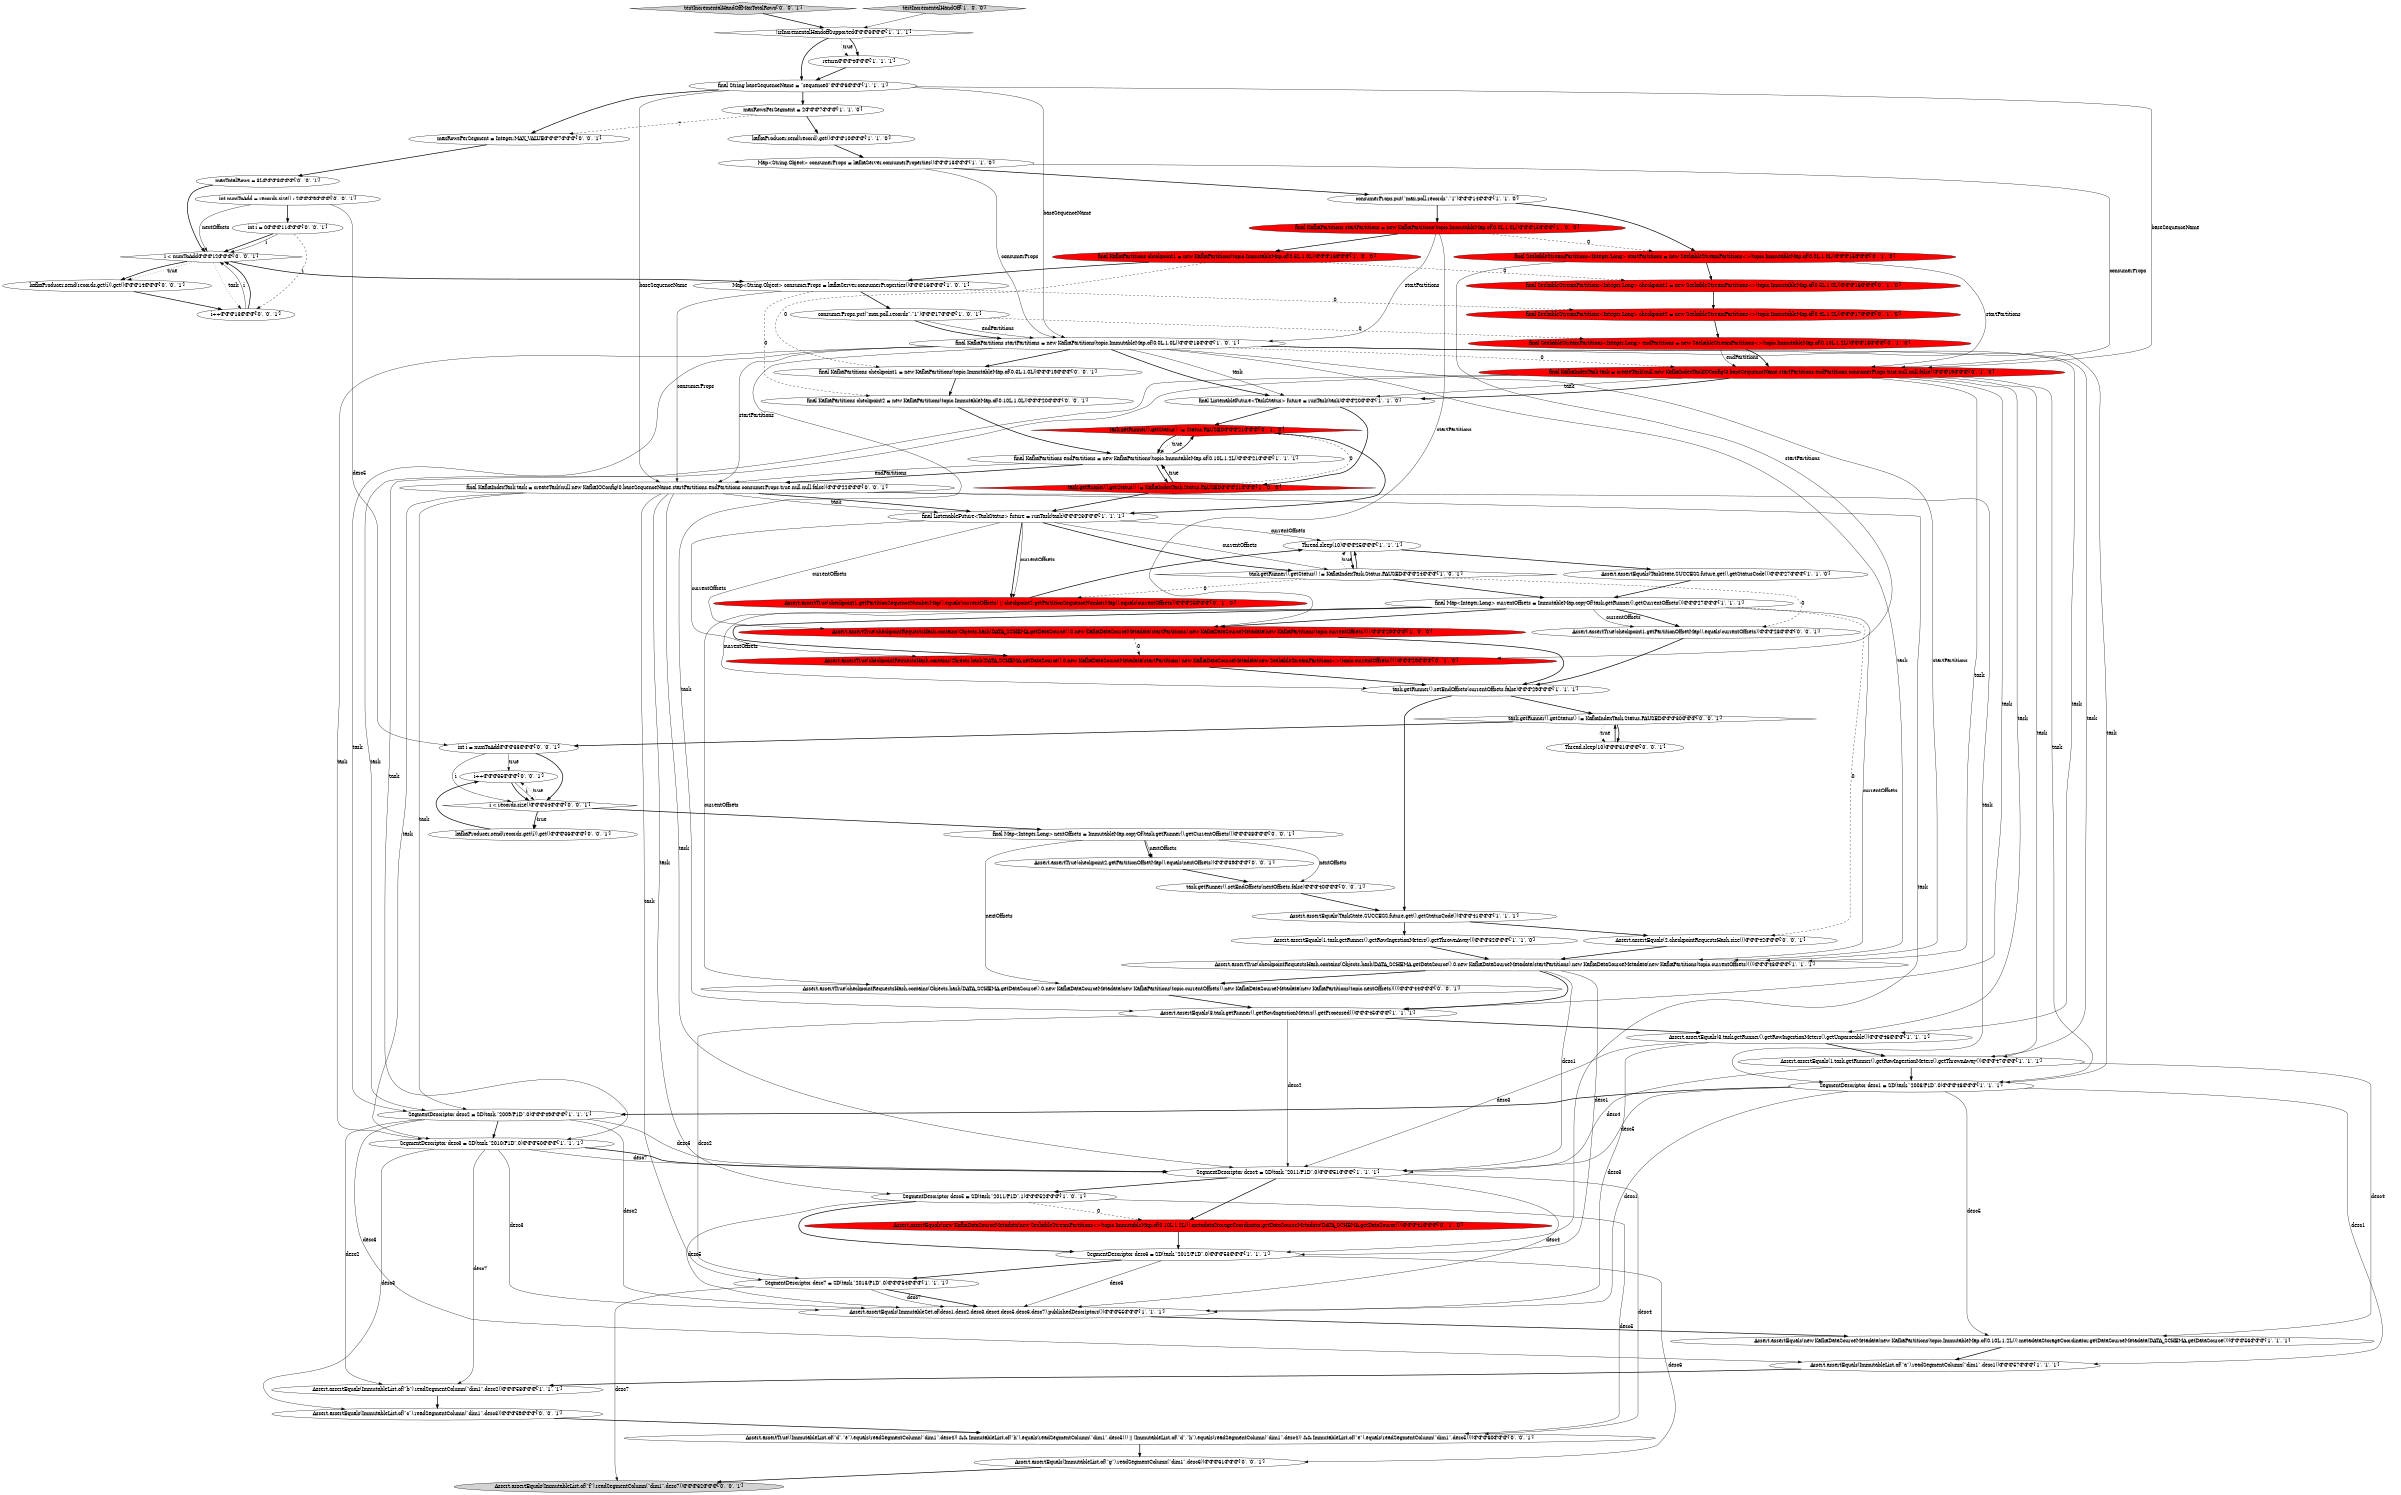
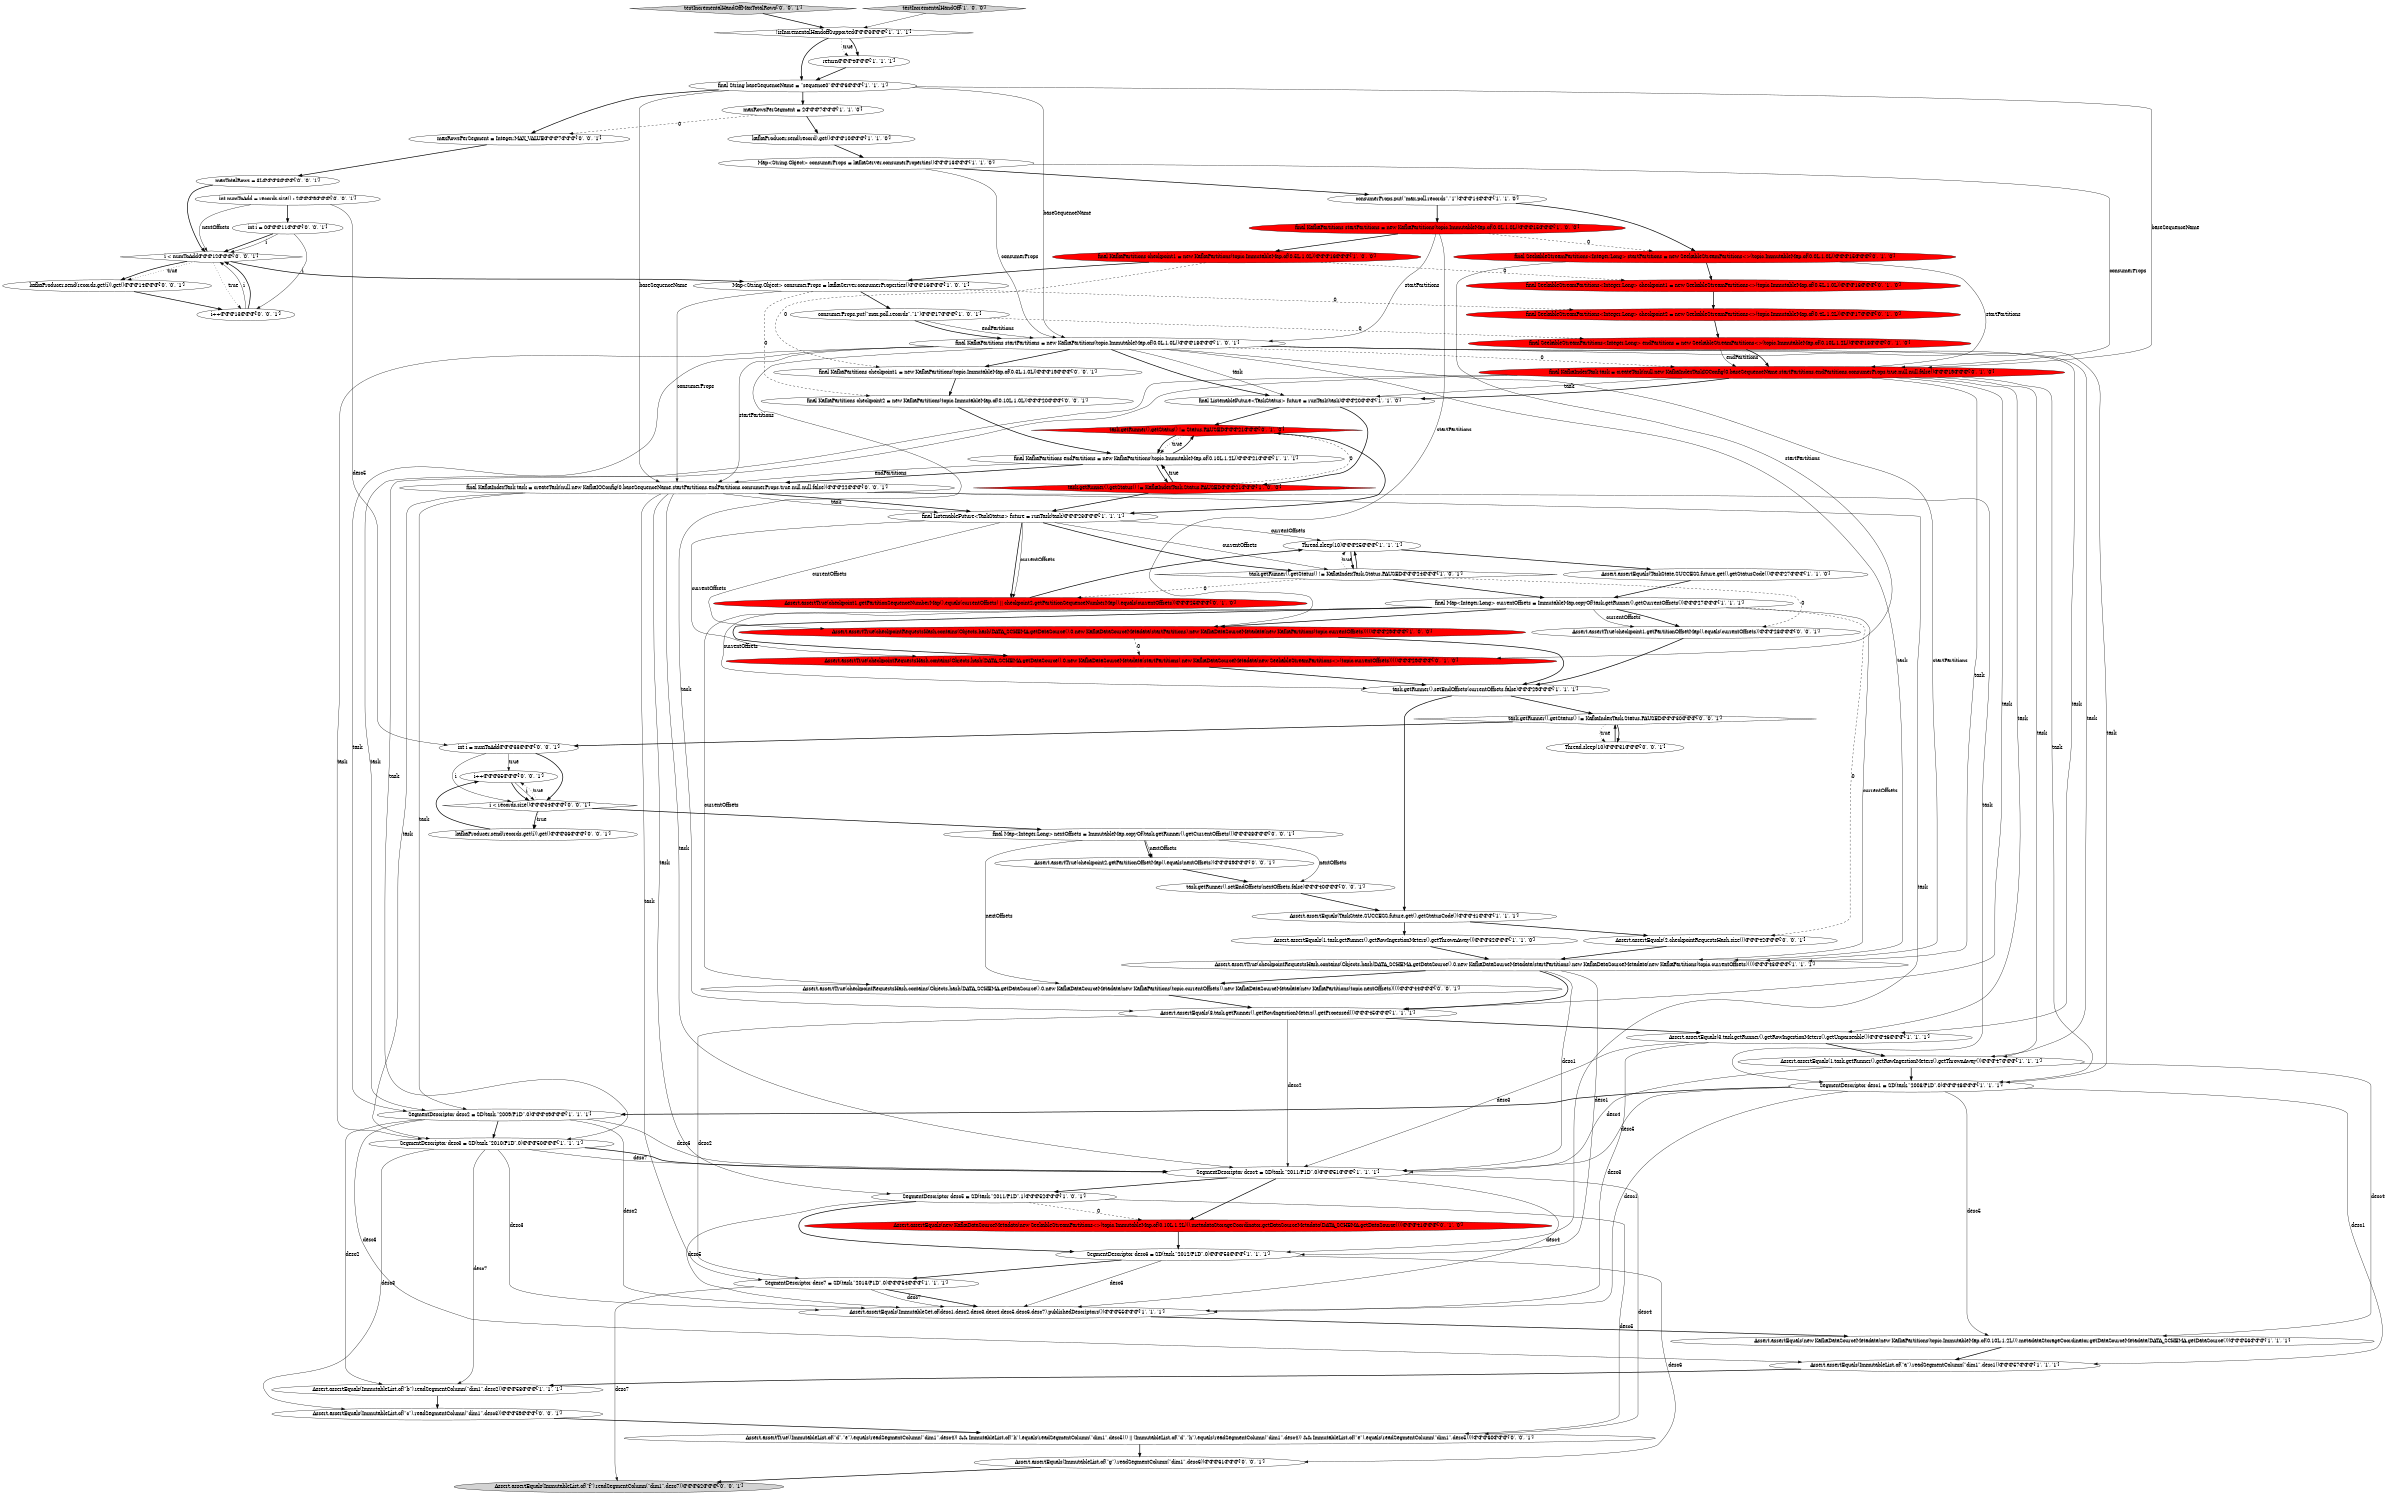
edge "maxRowsPerSegment = 2@@@7@@@['1', '1', '0']" -> "maxRowsPerSegment = Integer.MAX_VALUE@@@7@@@['0', '0', '1']": label "7" -> "0"
edge "int i = 0@@@11@@@['0', '0', '1']" -> "i++@@@13@@@['0', '0', '1']": style dashed -> solid
edge "i < numToAdd@@@12@@@['0', '0', '1']" -> "i++@@@13@@@['0', '0', '1']": label "task" -> "true"
